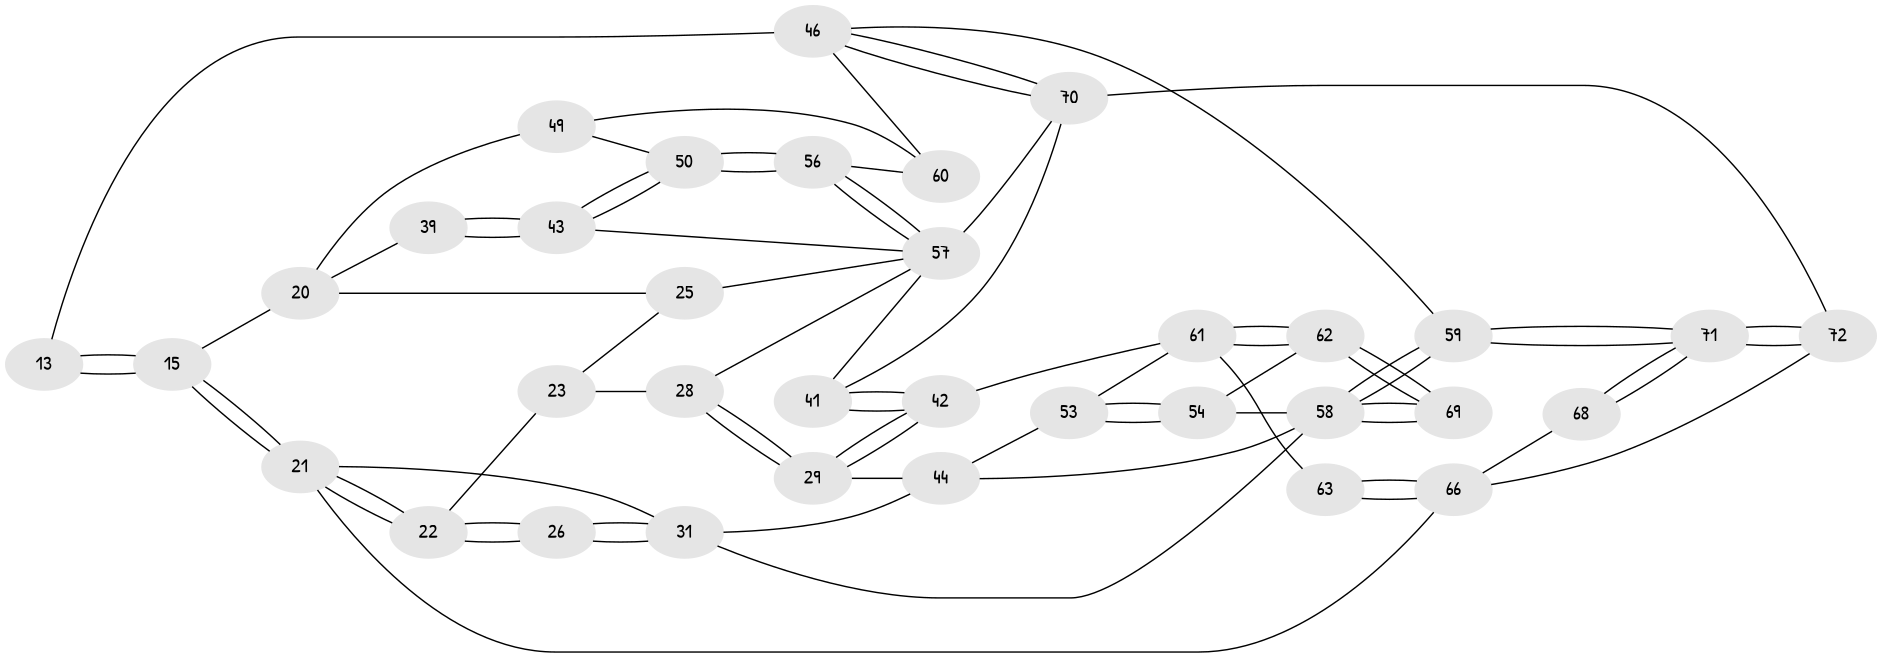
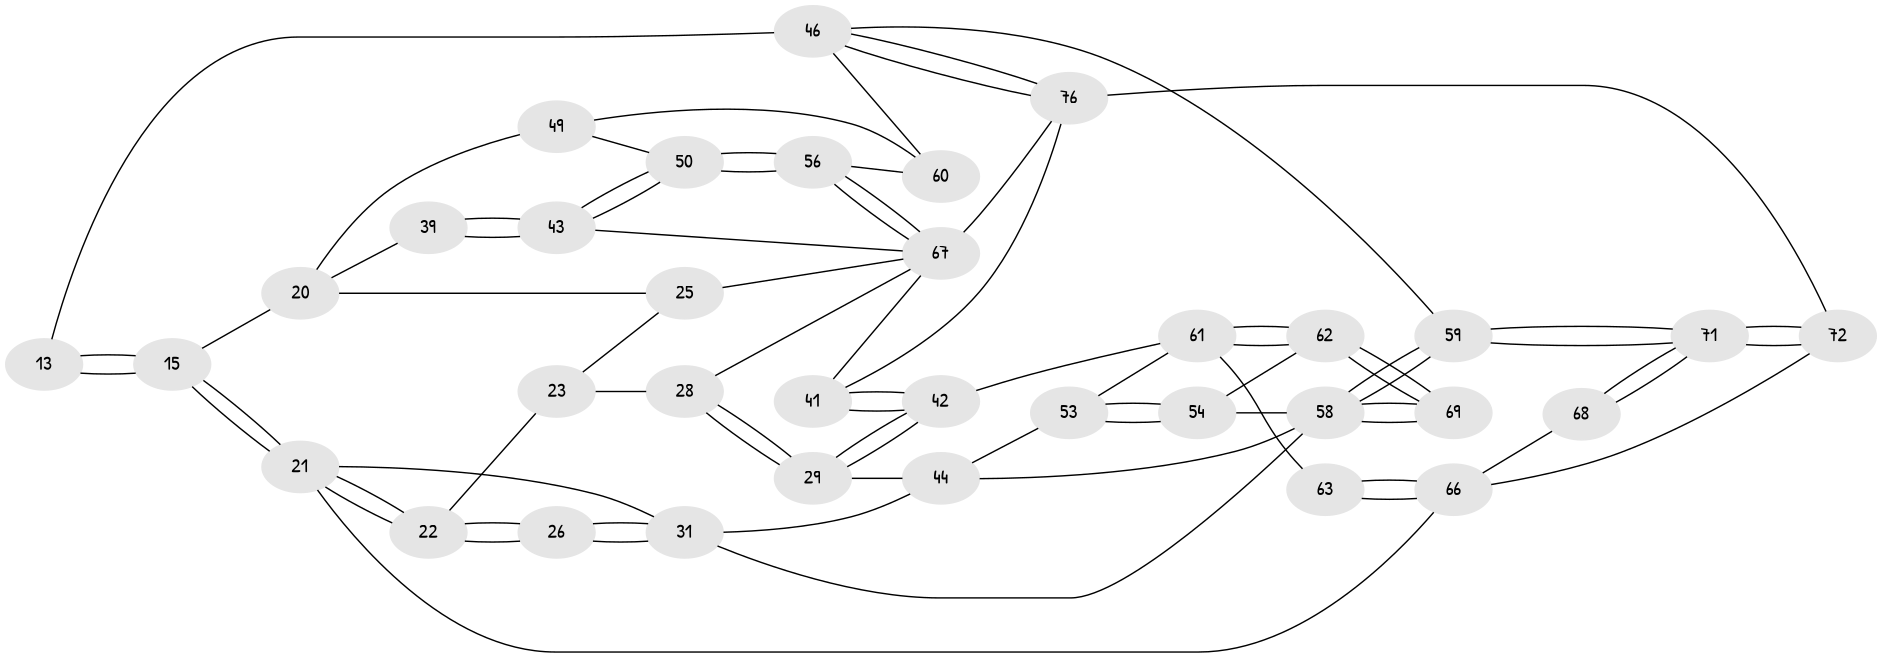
node "70": label "70" -> "76"
node "57": label "57" -> "67"
